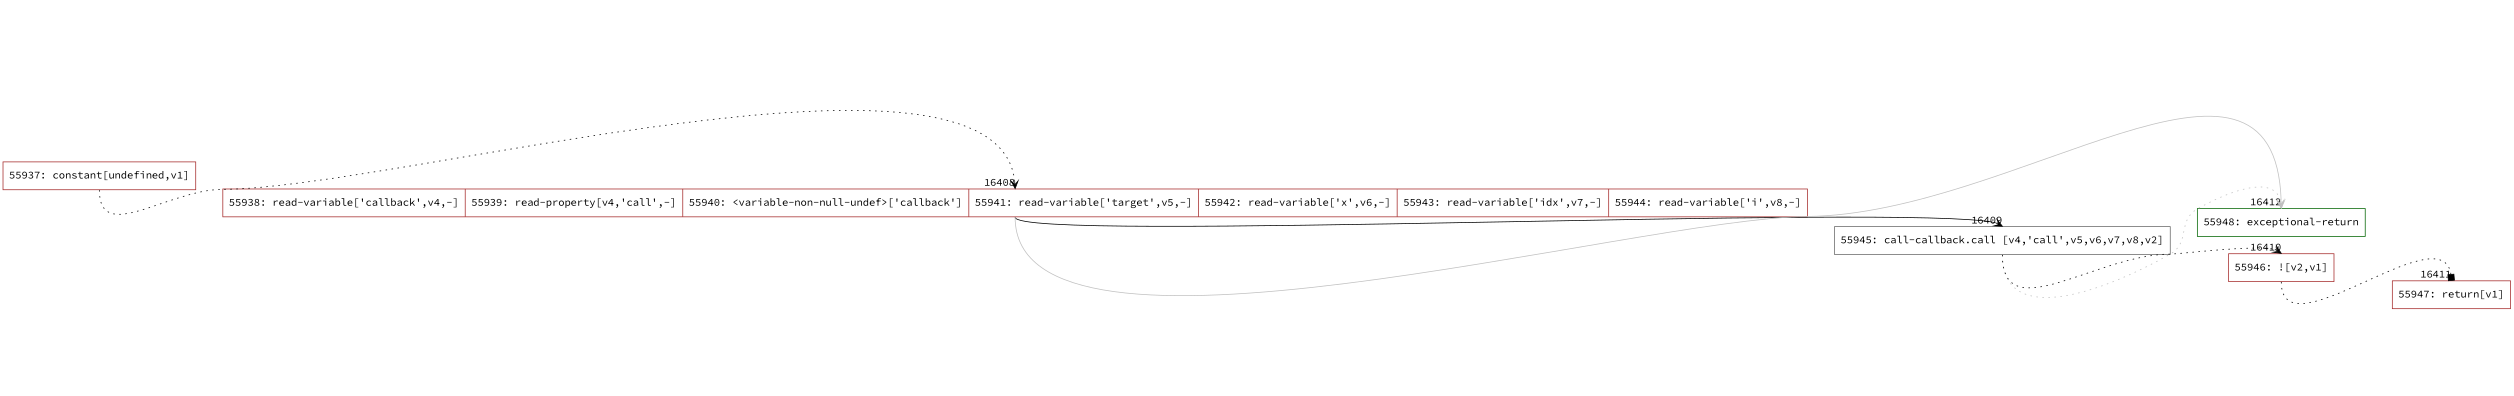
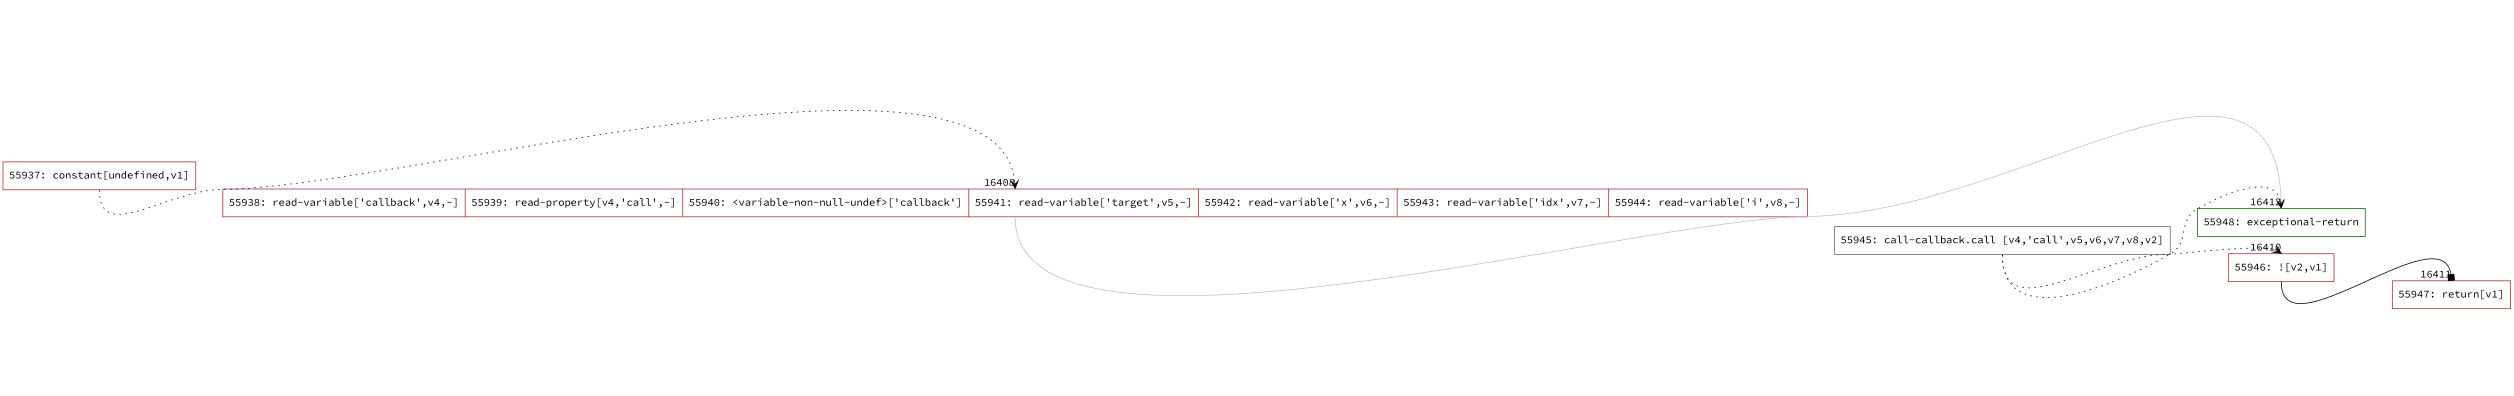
edge "55938: read-variable['callback',v4,-]" -> "55945: call-callback.call [v4,'call',v5,v6,v7,v8,v2]": removed
edge "55945: call-callback.call [v4,'call',v5,v6,v7,v8,v2]" -> "55948: exceptional-return": color gray -> black
edge "55946: ![v2,v1]" -> "55947: return[v1]": style dotted -> solid
